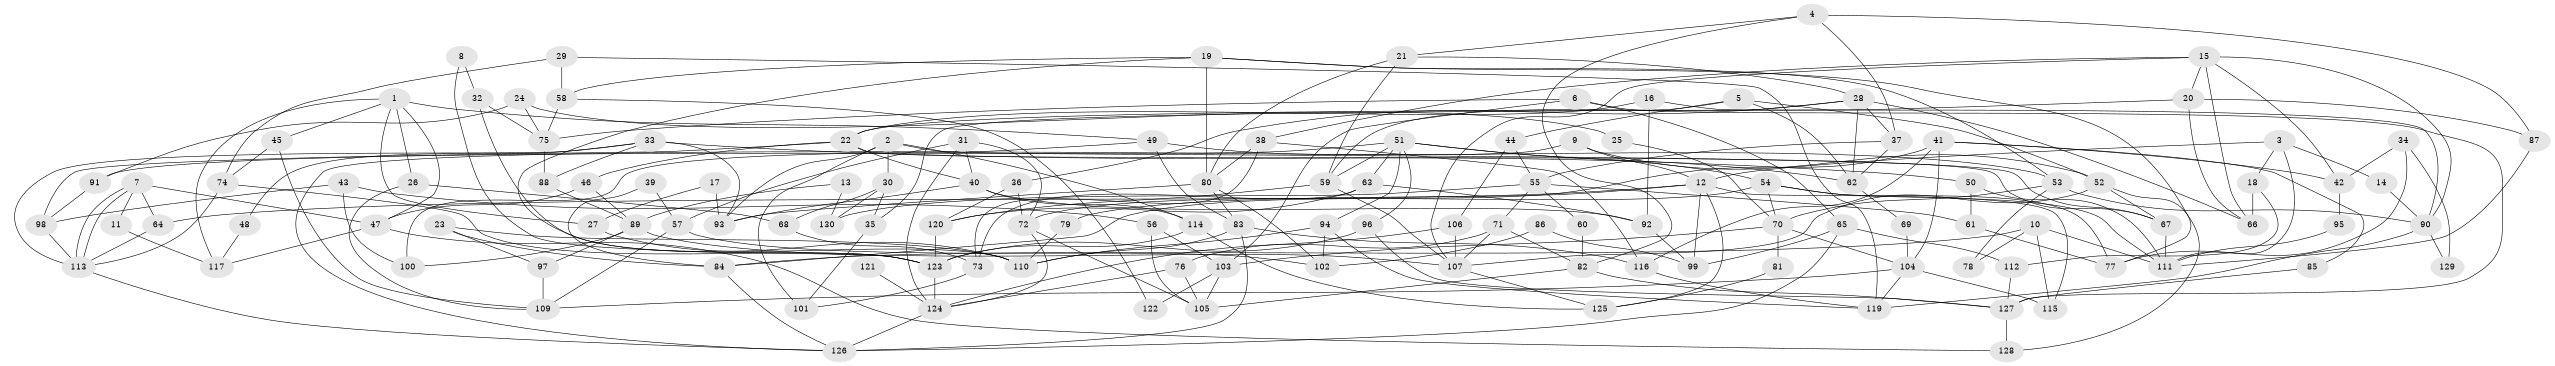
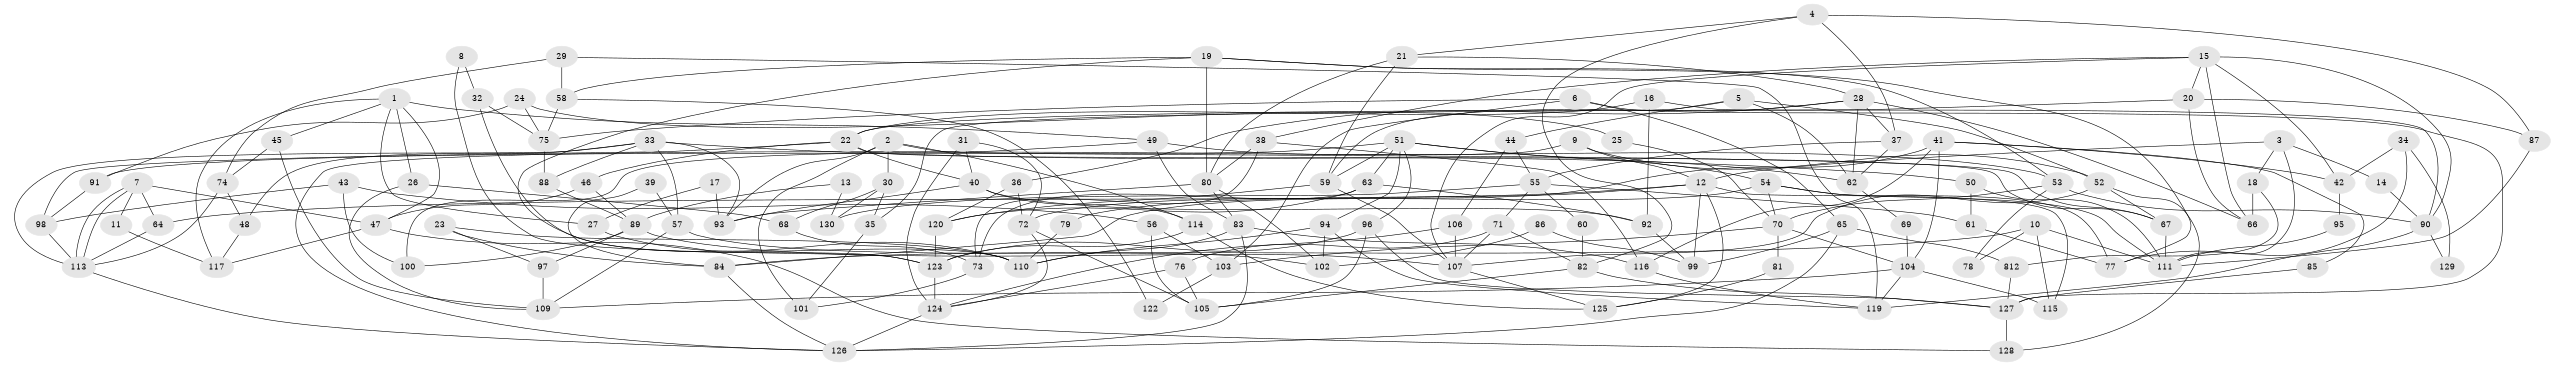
edge "31" -- "57": now "33" -- "57"
edge "74" -- "123": now "74" -- "48"
node "121": removed
node "112": label "112" -> "812"
edge "103" -- "105": now "96" -- "105"
